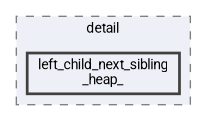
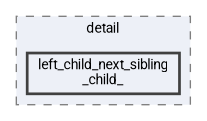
node "left_child_next_sibling _heap_": label "left_child_next_sibling _heap_" -> "left_child_next_sibling _child_"
